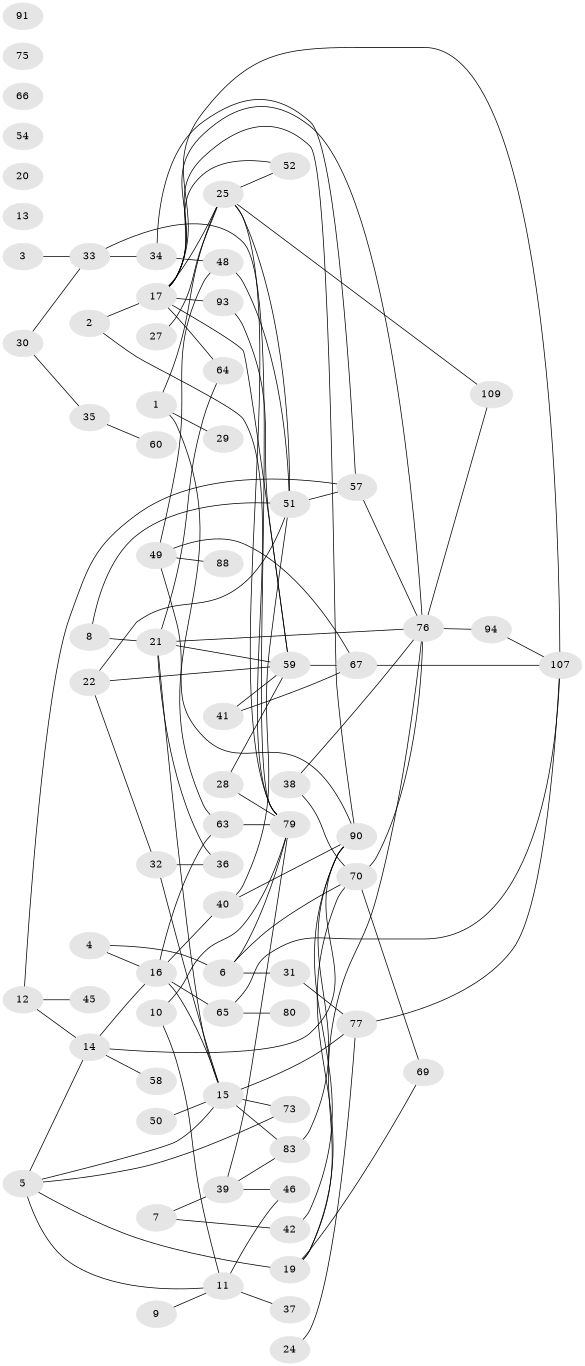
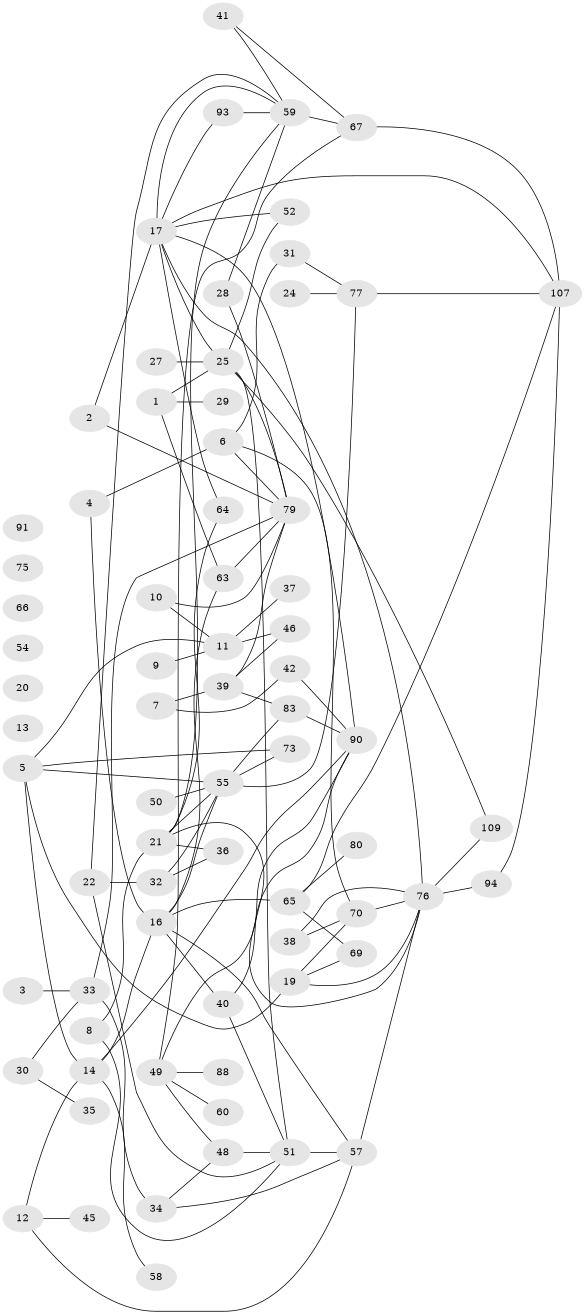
edge "35" -- "60": now "49" -- "60"
edge "70" -- "69": now "65" -- "69"
edge "16" -- "57": added
node "15": label "15" -> "55"
